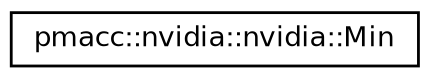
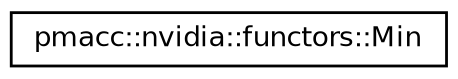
node "pmacc::nvidia::nvidia::Min": label "pmacc::nvidia::nvidia::Min" -> "pmacc::nvidia::functors::Min"
